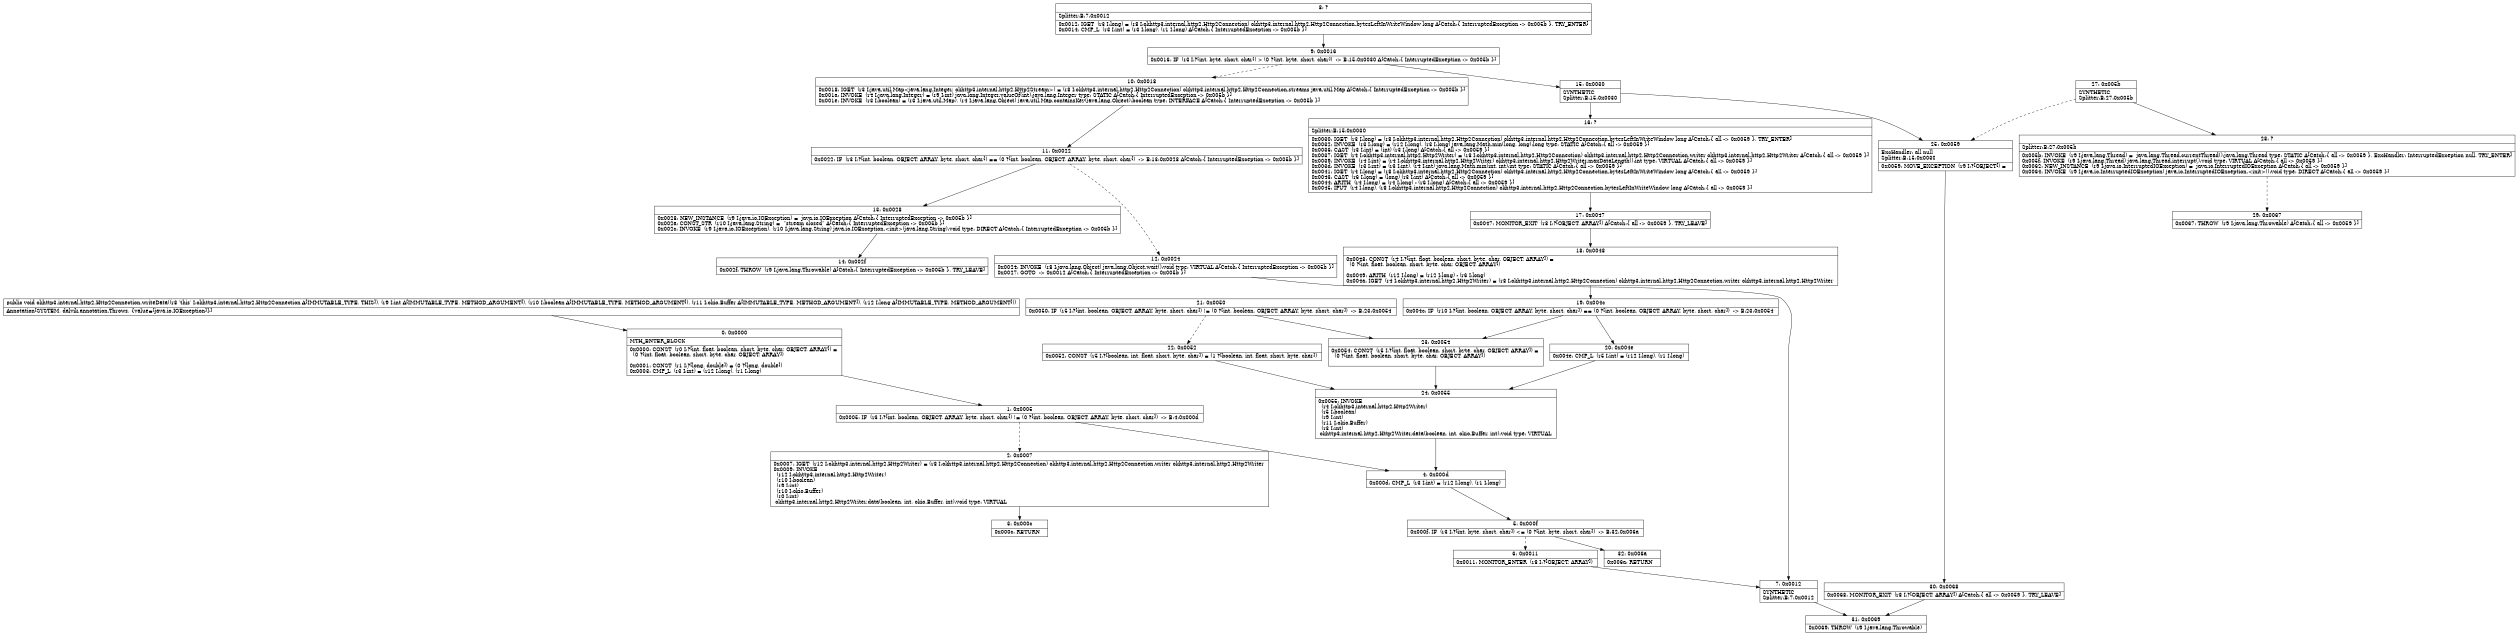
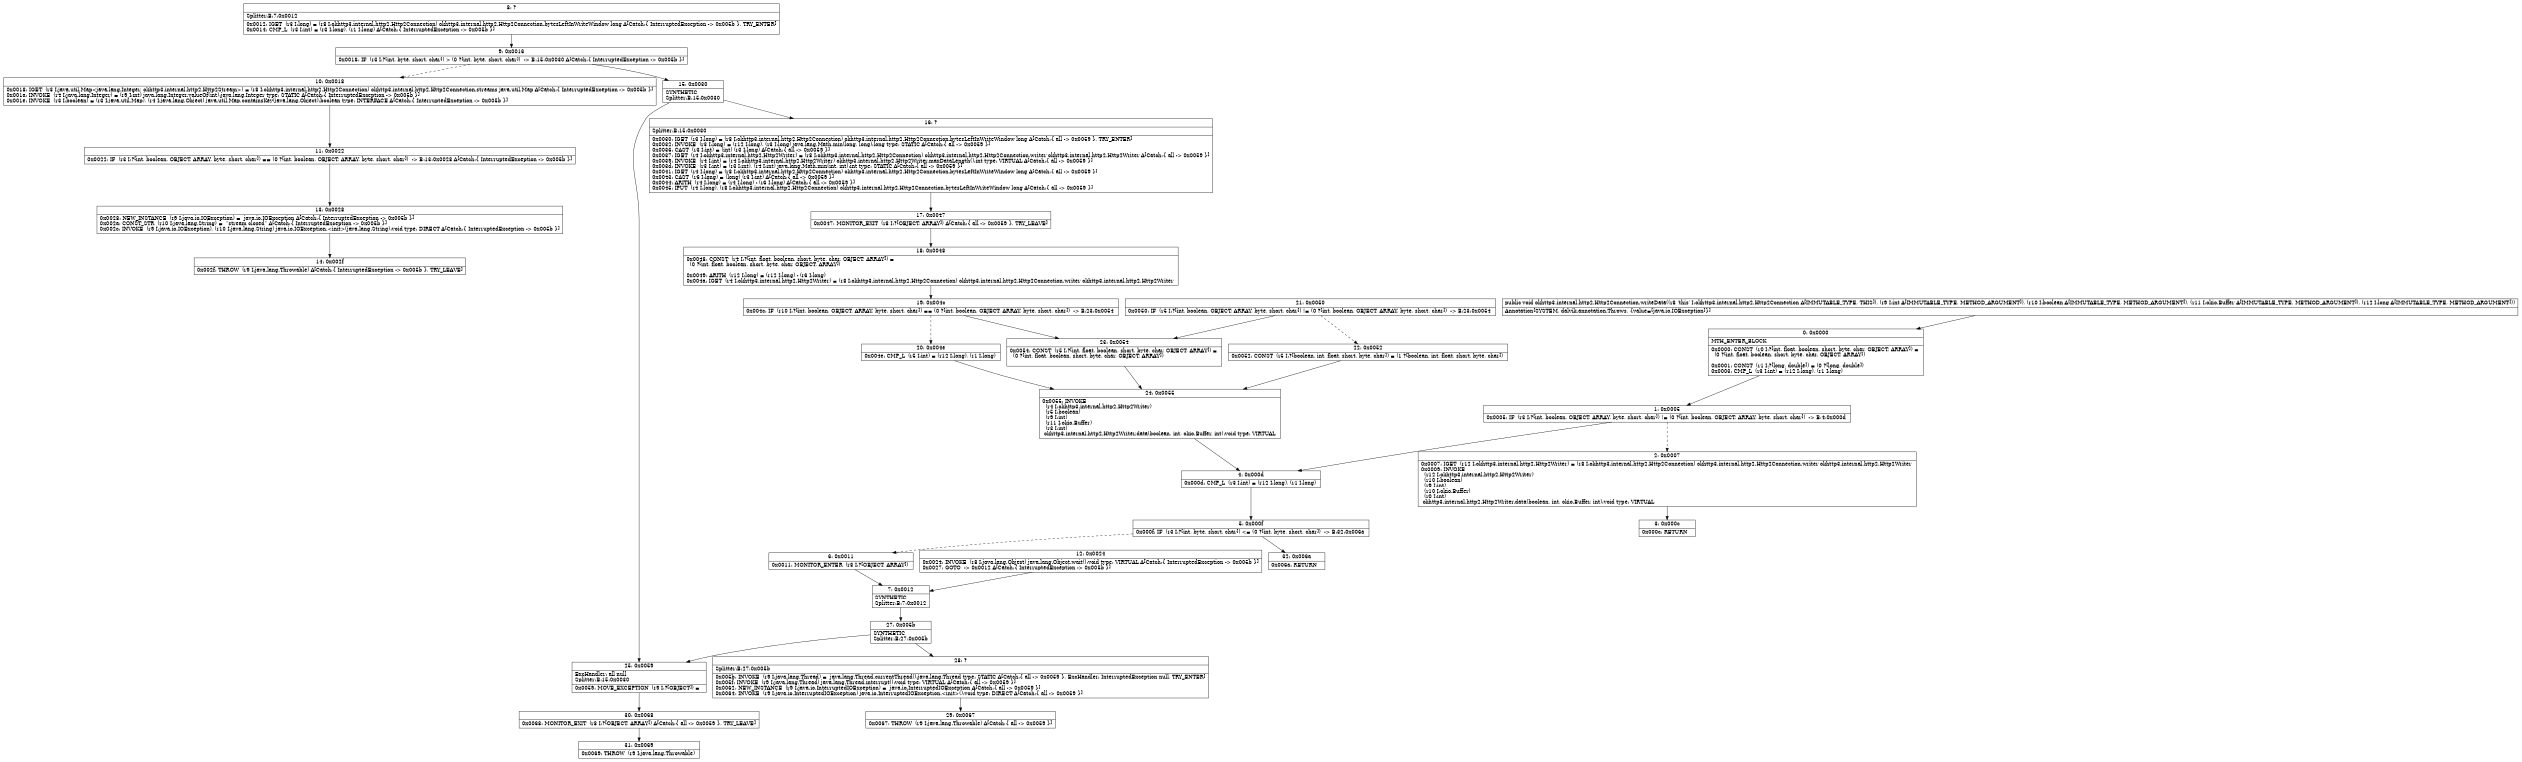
edge "27: 0x005b" -> "25: 0x0059": style dashed -> solid
edge "28: ?" -> "29: 0x0067": style dashed -> solid
edge "11: 0x0022" -> "12: 0x0024": removed
edge "19: 0x004c" -> "20: 0x004e": style solid -> dashed
edge "7: 0x0012" -> "31: 0x0069": now "7: 0x0012" -> "27: 0x005b"
